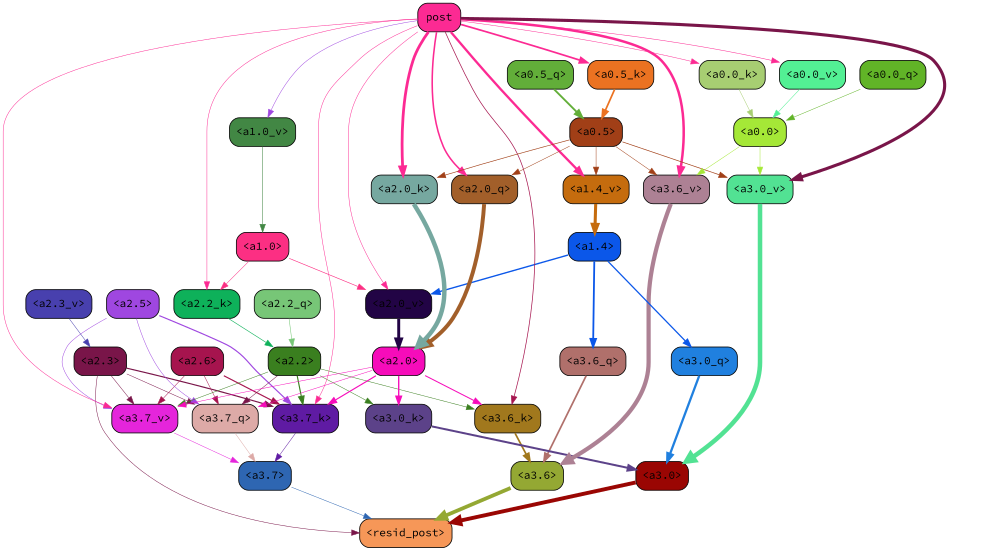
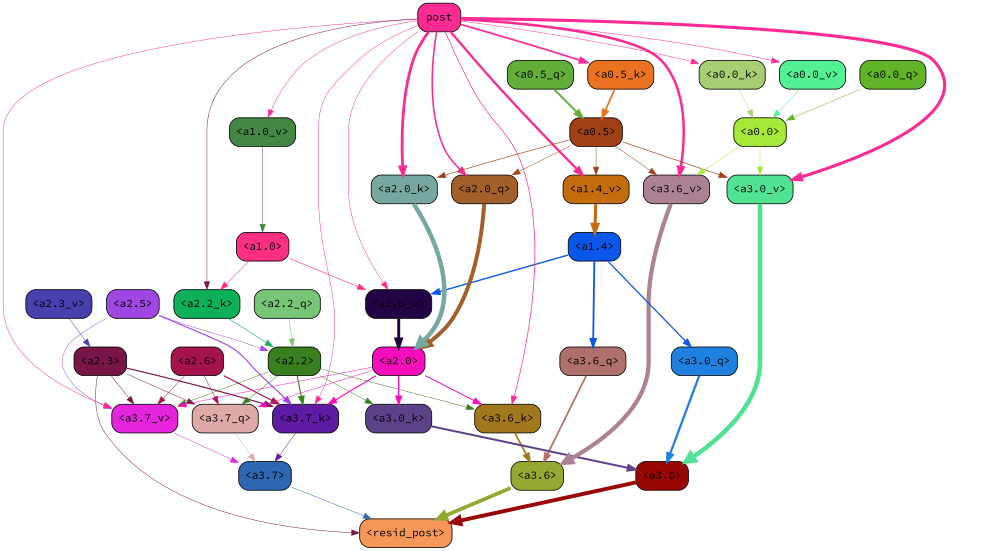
edge "post" -> "<a3.0_v>": color #791549 -> #fc2a93
edge "post" -> "<a1.0_v>": color #9f47e0 -> #fc2a93
edge "post" -> "<a2.2_k>": color #fc2a93 -> #791549
edge "post" -> "<a3.6_k>": color #a6144e -> #fc2a93
edge "<a2.5>" -> "<a3.7_q>": now "<a2.5>" -> "<a2.2>"
edge "<a2.2>" -> "<a3.7_q>": color #791549 -> #3a7f1f
